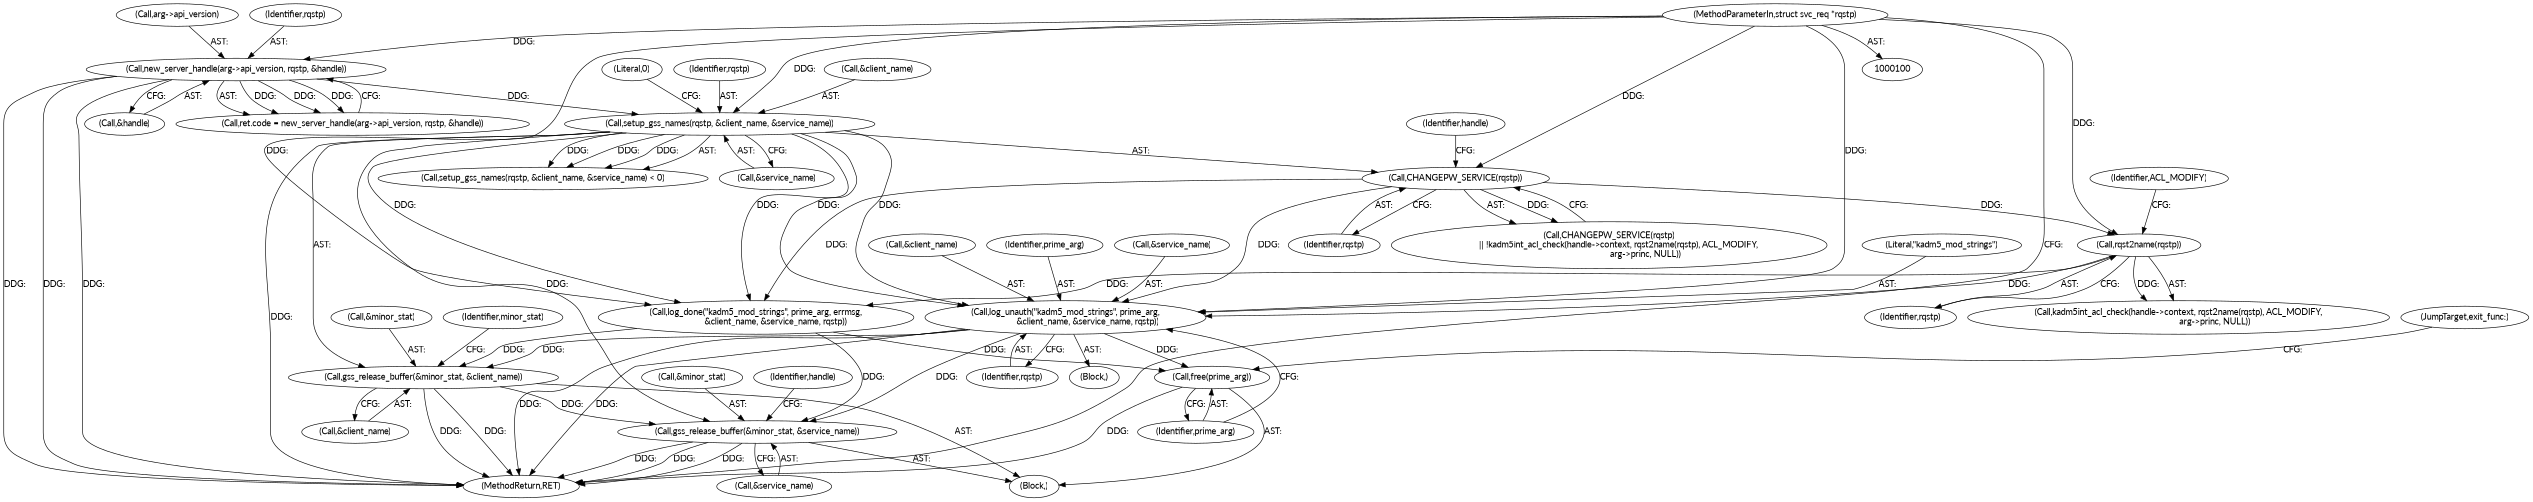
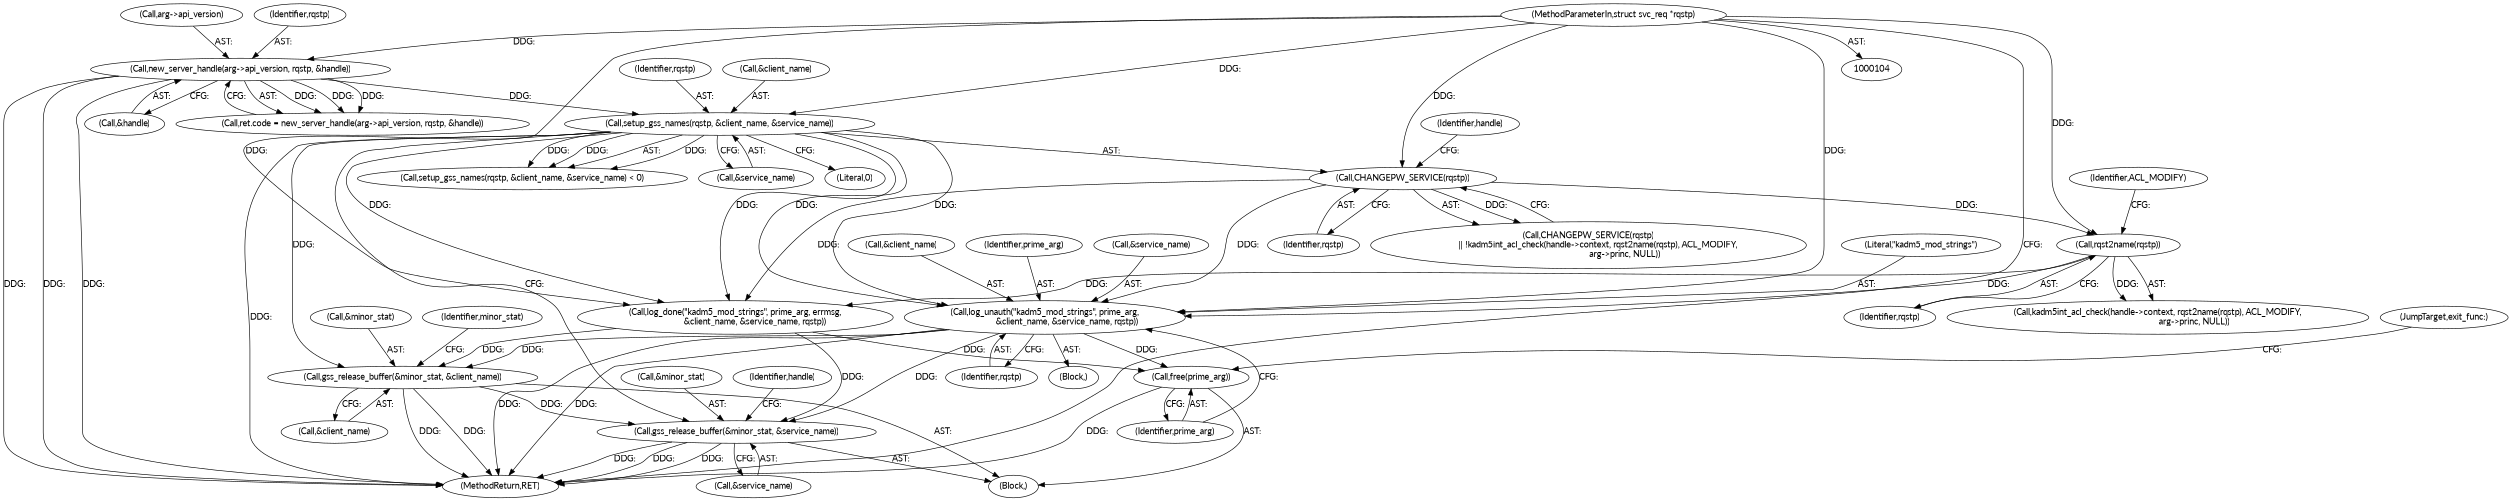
node "1000100": label "1000100" -> "1000104"
edge "(Literal,0)" -> "(Call,setup_gss_names(rqstp, &client_name, &service_name))": reversed
edge "(Call,setup_gss_names(rqstp, &client_name, &service_name))" -> "(Call,gss_release_buffer(&minor_stat, &client_name))": label "AST: " -> "DDG: "
edge "(Call,setup_gss_names(rqstp, &client_name, &service_name))" -> "(Call,gss_release_buffer(&minor_stat, &service_name))": label "DDG: " -> "CFG: "
